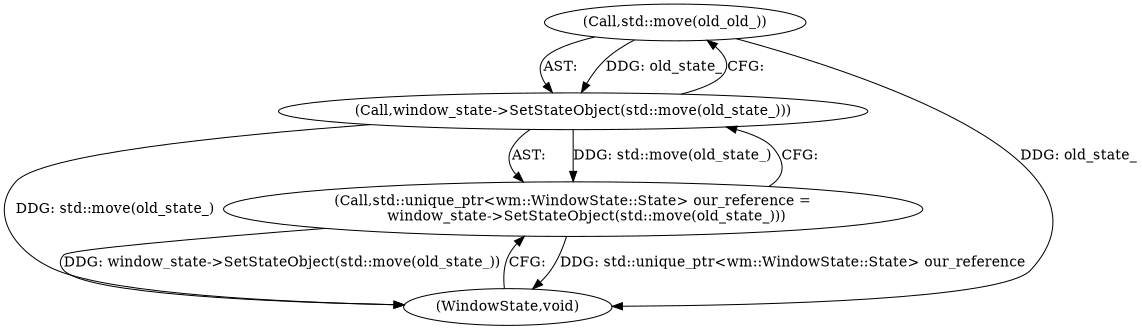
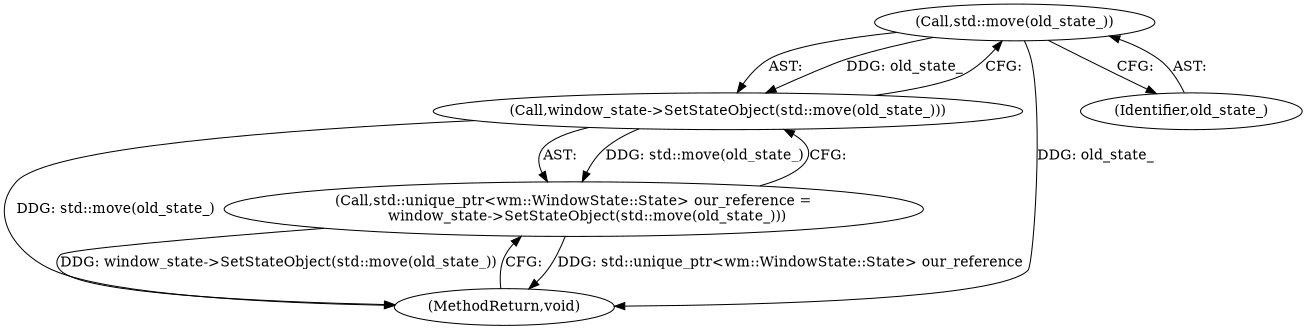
node "(Call,std::move(old_old_))": label "(Call,std::move(old_old_))" -> "(Call,std::move(old_state_))"
node "(Identifier,old_state_)": added
node "(WindowState,void)": label "(WindowState,void)" -> "(MethodReturn,void)"
